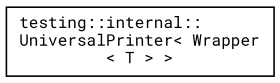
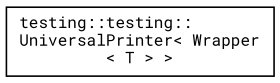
node "testing::internal:: UniversalPrinter< Wrapper < T > >": label "testing::internal:: UniversalPrinter< Wrapper < T > >" -> "testing::testing:: UniversalPrinter< Wrapper < T > >"
